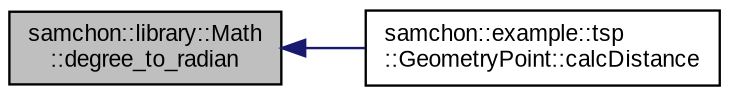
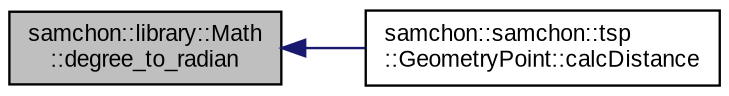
node "samchon::example::tsp ::GeometryPoint::calcDistance": label "samchon::example::tsp ::GeometryPoint::calcDistance" -> "samchon::samchon::tsp ::GeometryPoint::calcDistance"
